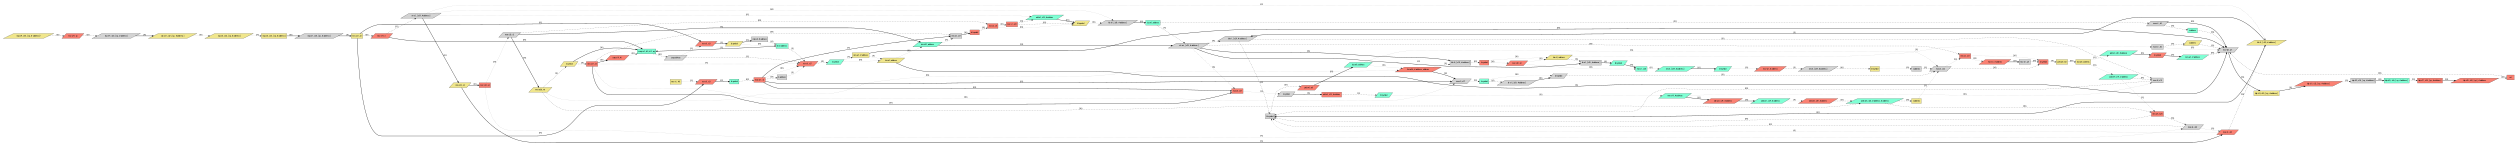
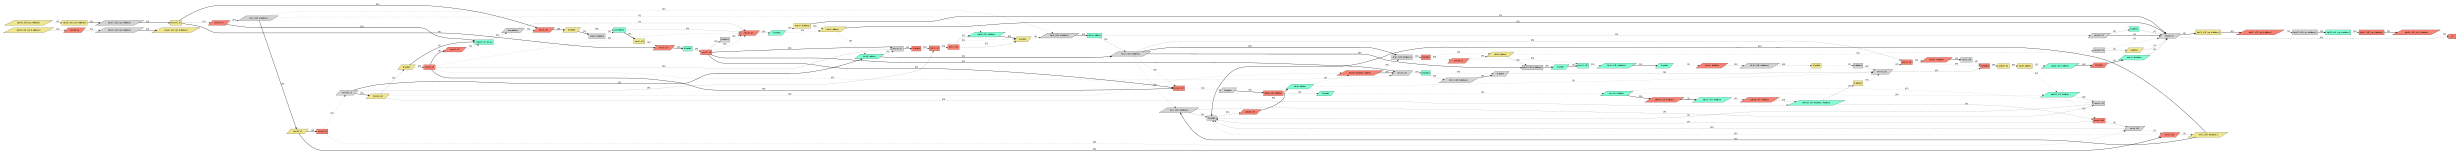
edge "str x2 , [ x29 , # address ]" -> "ldr x2 , [ x29 , # address ]": removed, label "DFG"
edge "stp x21 , x22 , [ sp , # address ]" -> "stp x23 , x24 , [ sp , # address ]": removed, label "CFG"
edge "b.ne address" -> "ccmp x0 , # 0 , # 0 , eq": now "b.ne address" -> "mov x1 , # 0"
edge "ret" -> "mov w0 , w1": reversed
edge "mov x19 , # address" -> "add x19 , x19 , # address": added, label "DFG"
